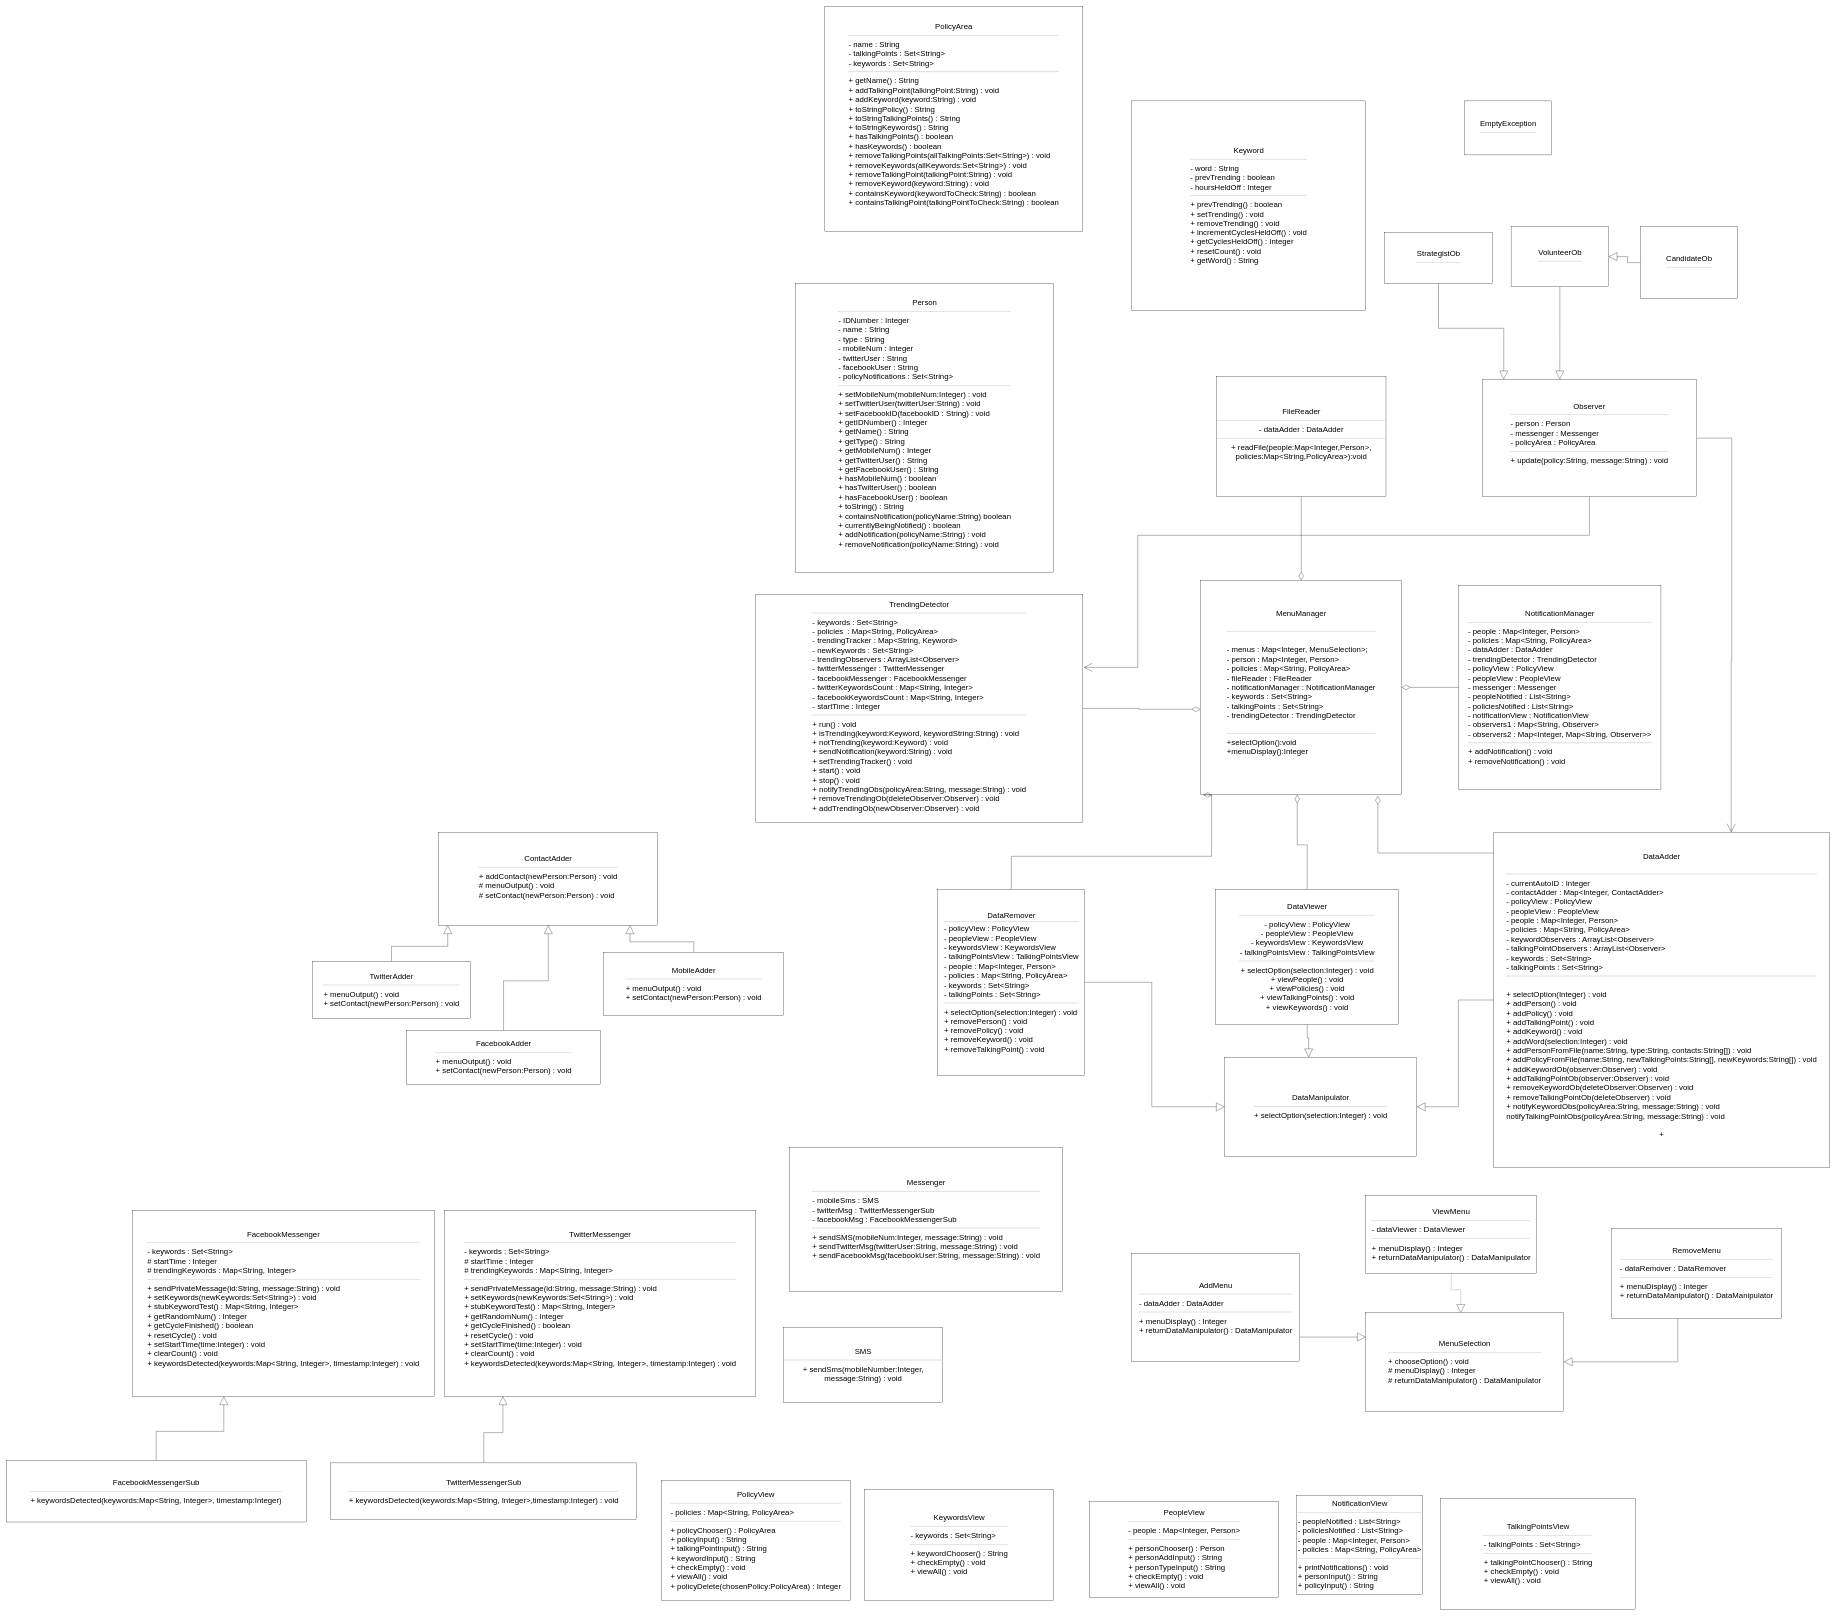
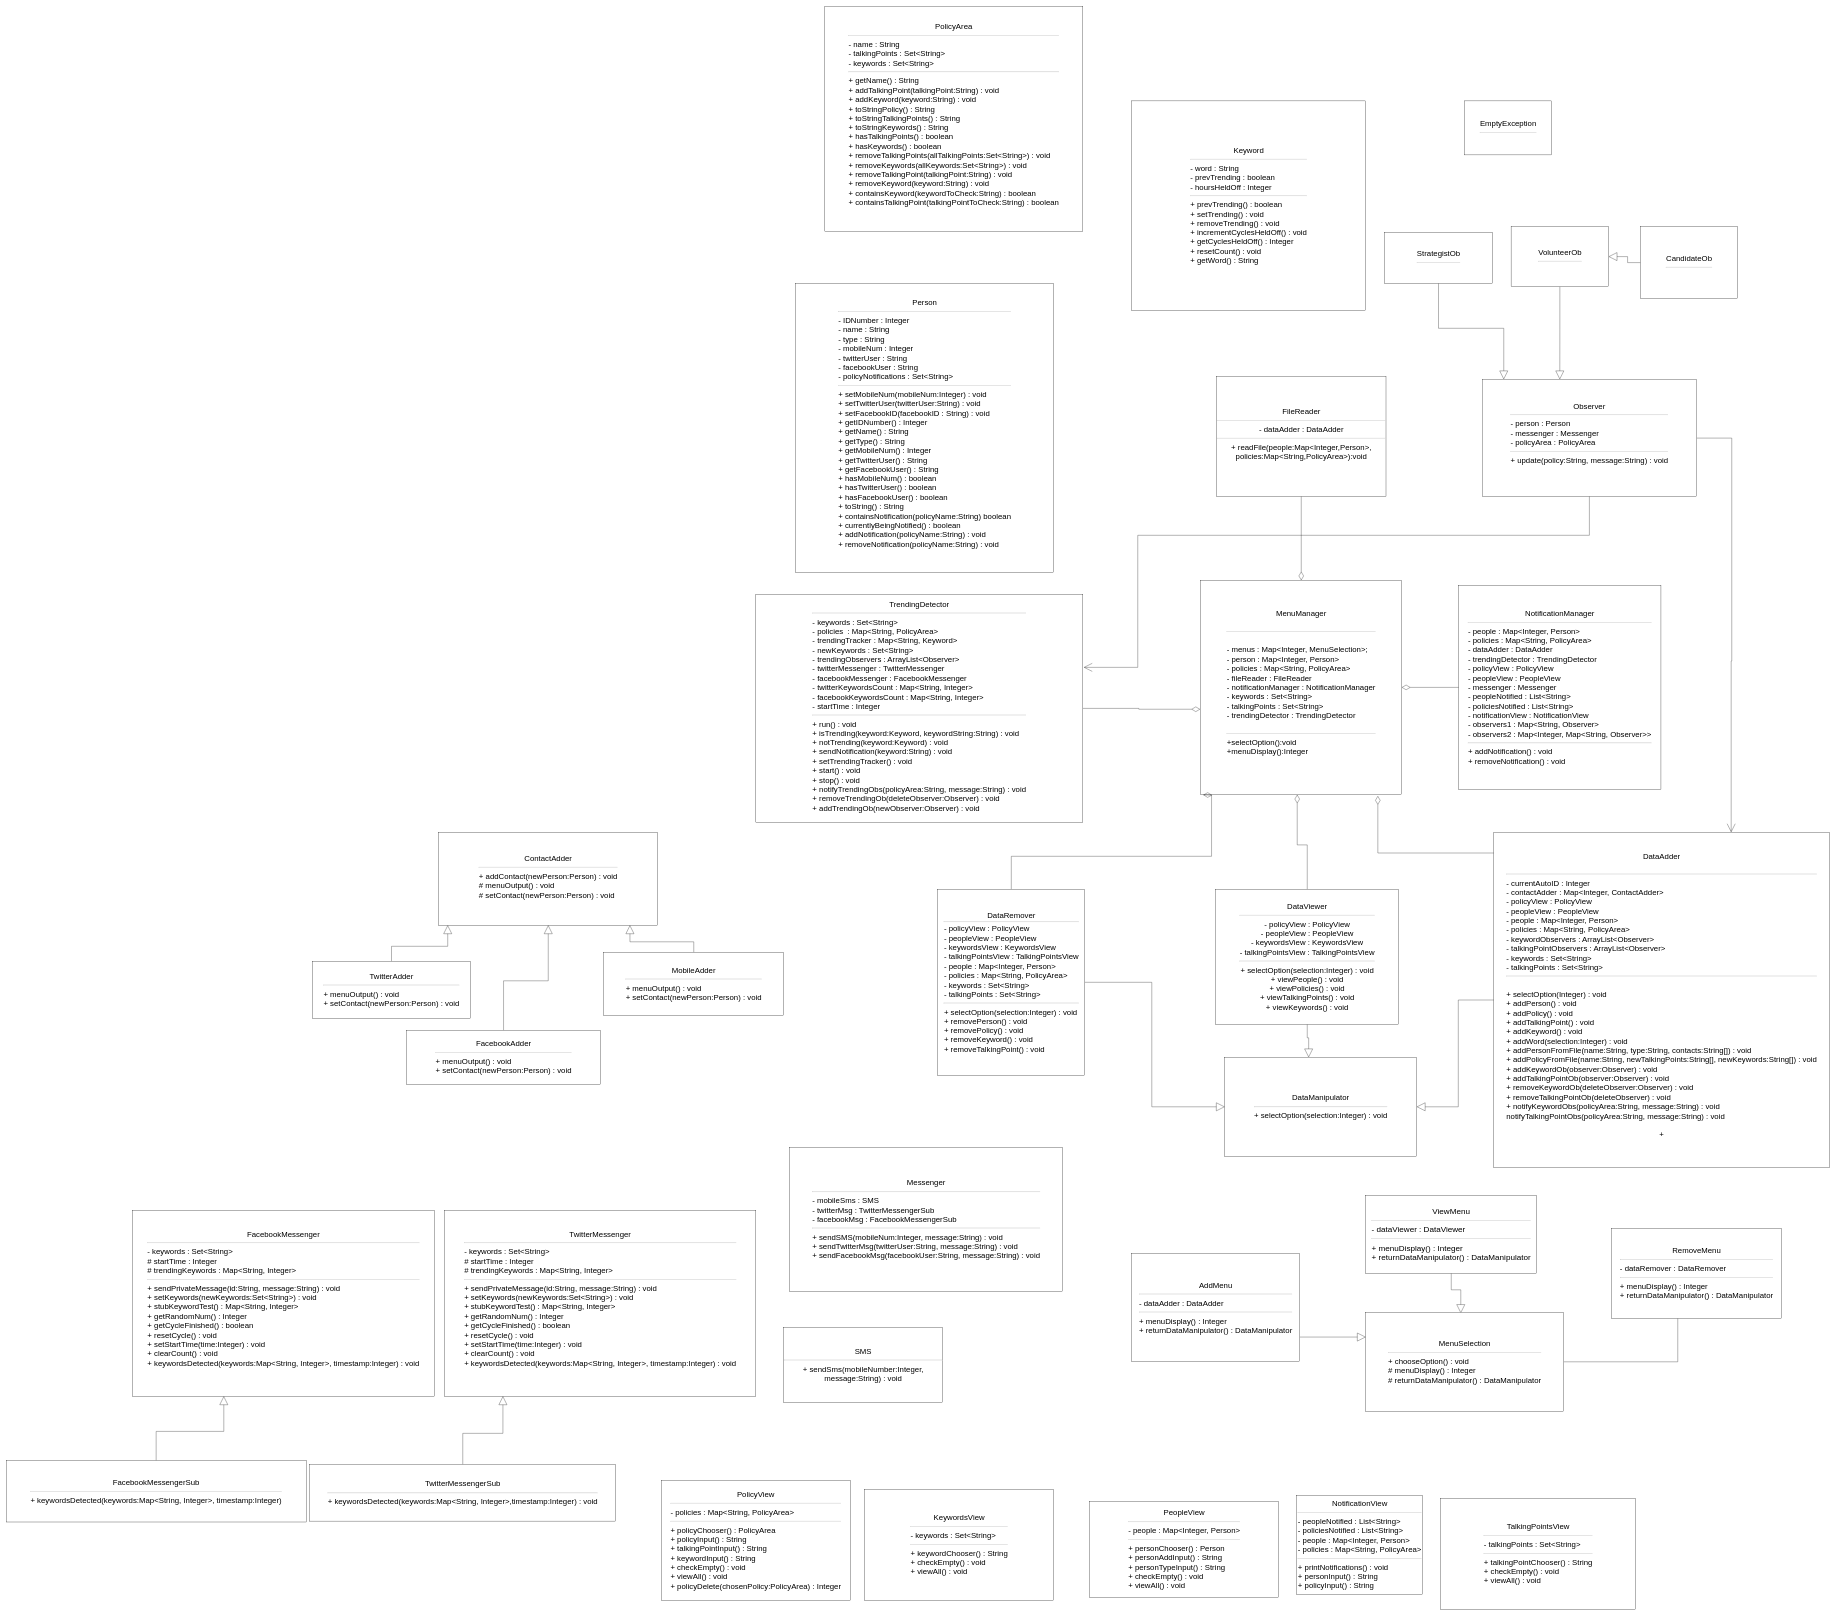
edge "ViewMenu - dataViewer : DataViewer + menuDisplay() : Integer + returnDataManipulator() : DataManipulator" -> "MenuSelection + chooseOption() : void # menuDisplay() : Integer # returnDataManipulator() : DataManipulator": style dashed -> solid
edge "RemoveMenu - dataRemover : DataRemover + menuDisplay() : Integer + returnDataManipulator() : DataManipulator" -> "MenuSelection + chooseOption() : void # menuDisplay() : Integer # returnDataManipulator() : DataManipulator": arrowhead block -> none
node "TwitterMessengerSub+ keywordsDetected(keywords:Map<String, Integer>,timestamp:Integer) : void": moved (484, 1491) -> (463, 1493)
